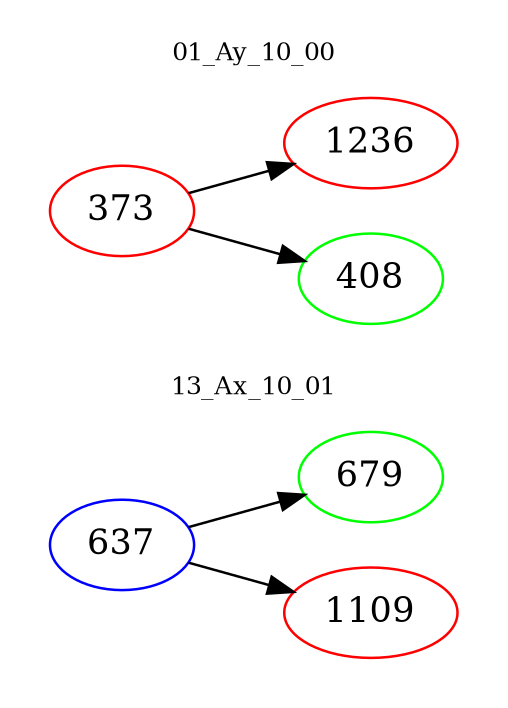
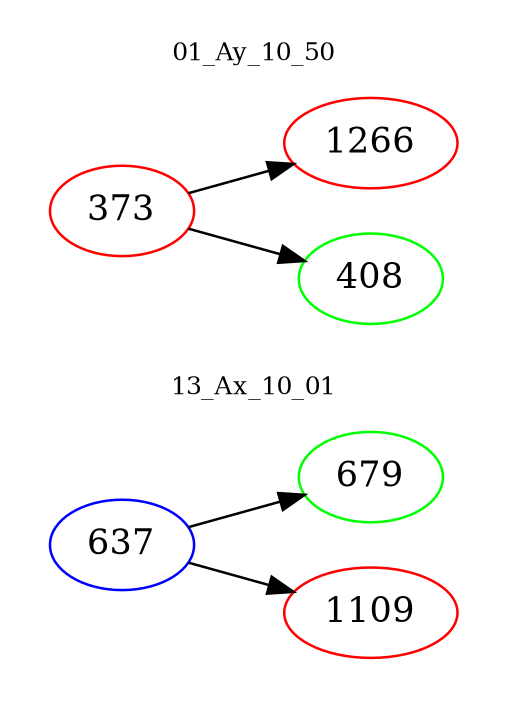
cluster "01_Ay_10_00": label "01_Ay_10_00" -> "01_Ay_10_50"
node "1236": label "1236" -> "1266"
